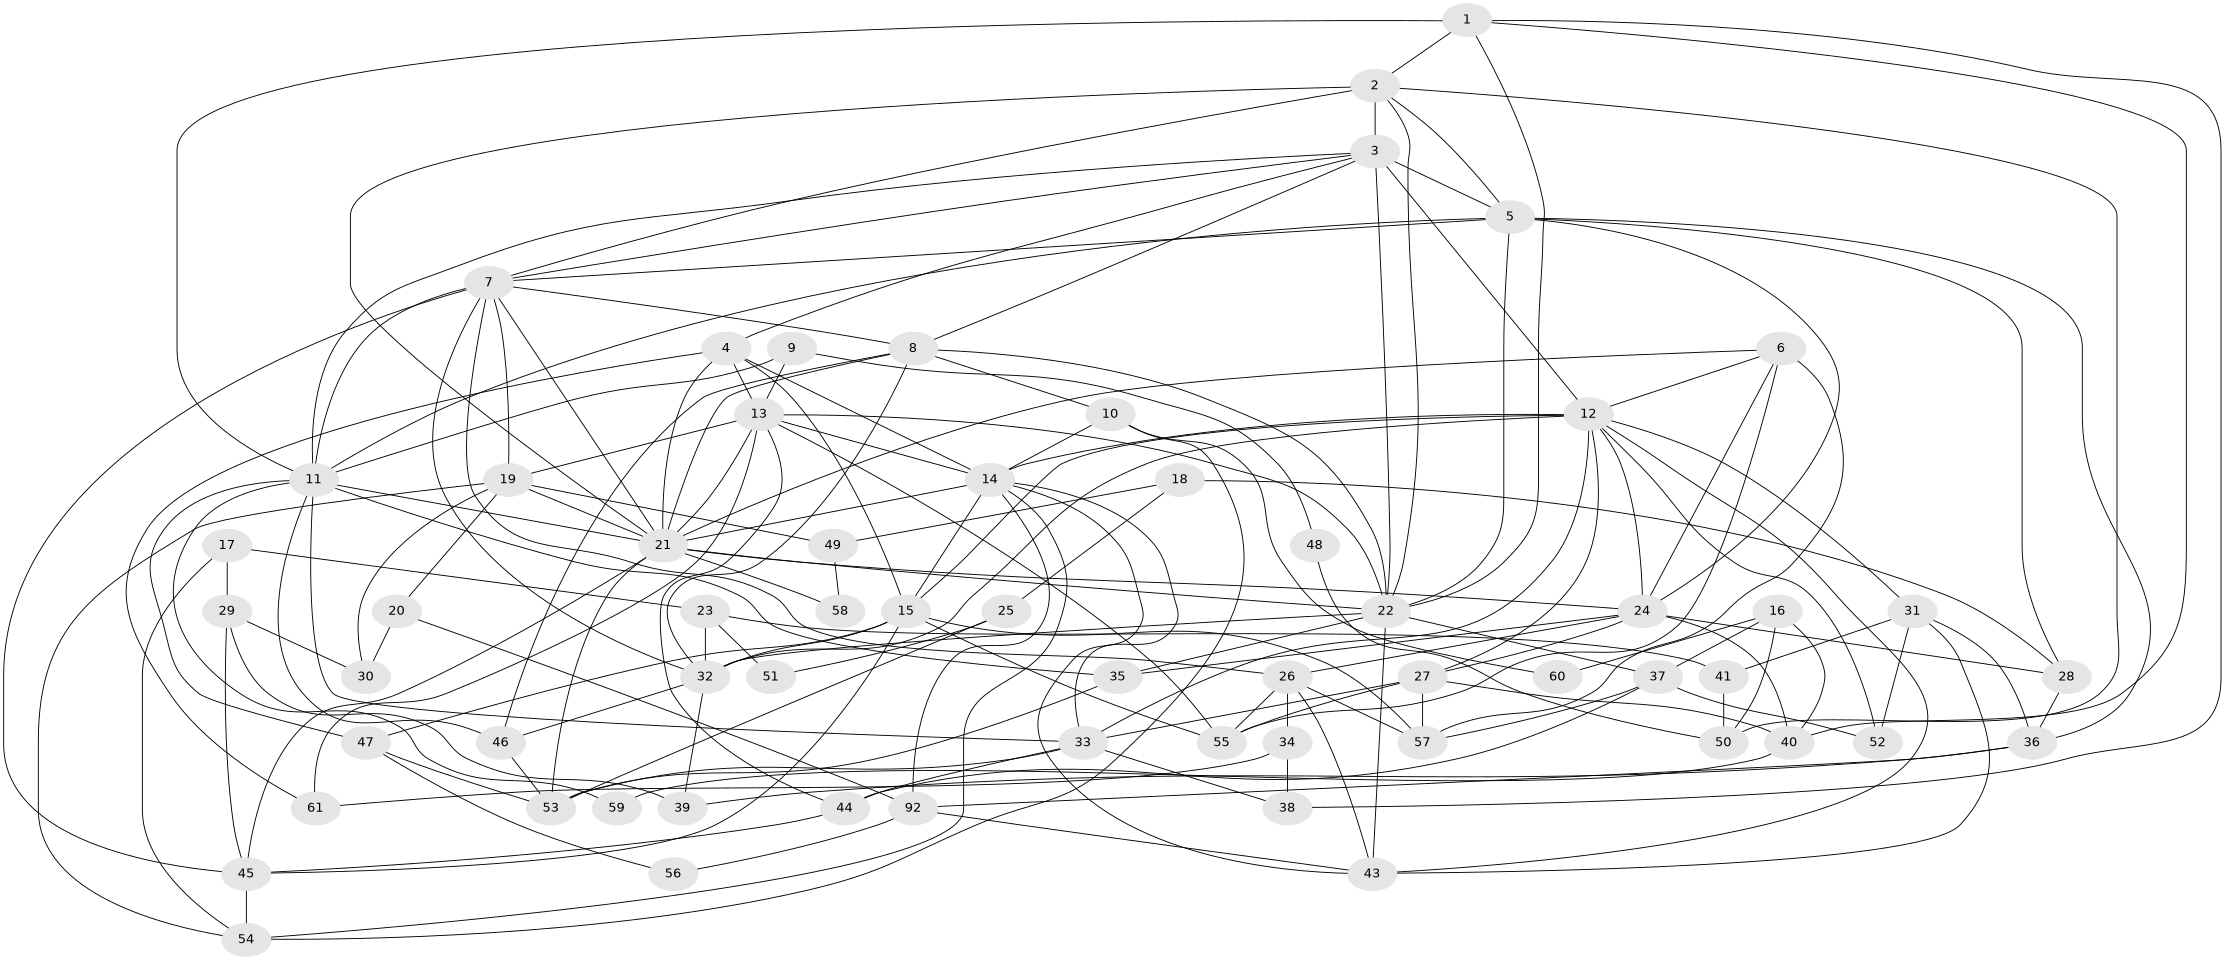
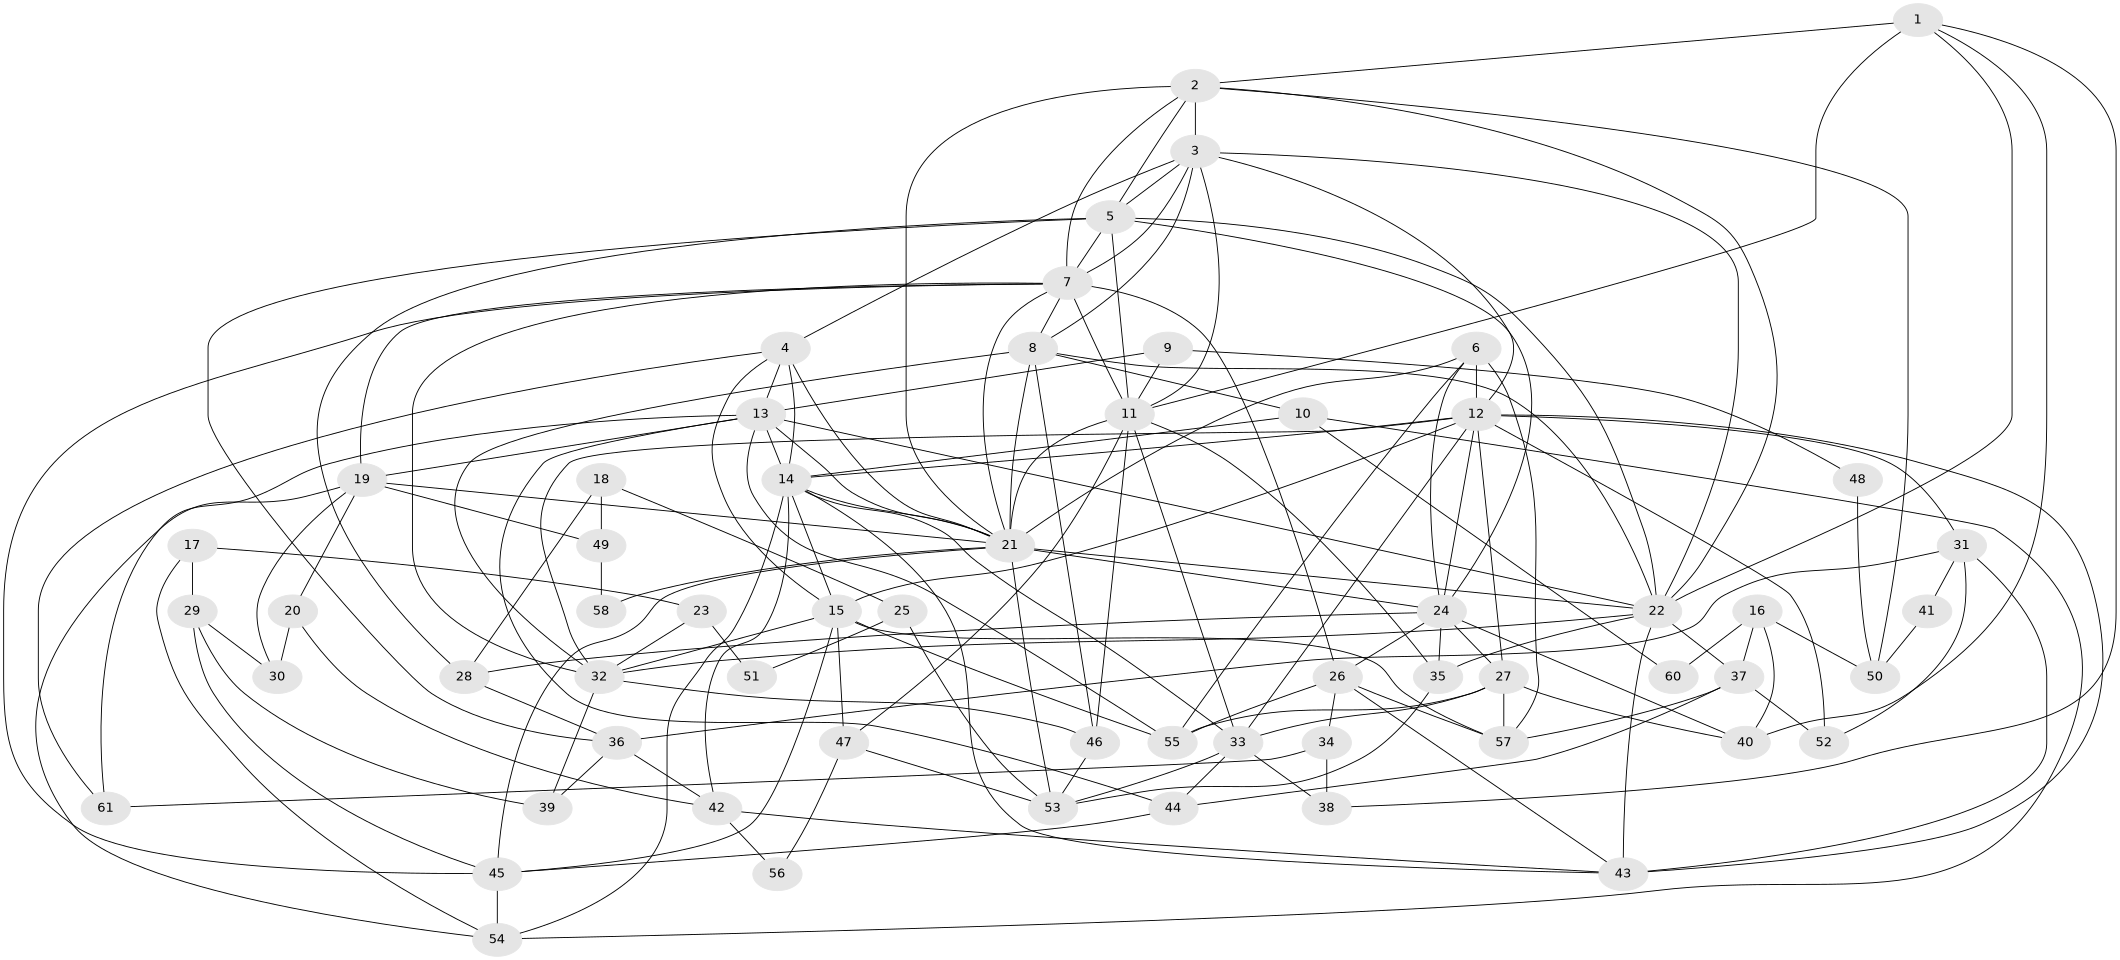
edge "23" -- "41": removed
node "59": removed
node "92": label "92" -> "42"
